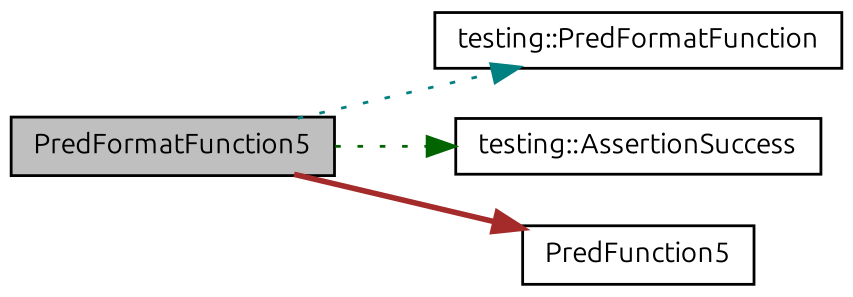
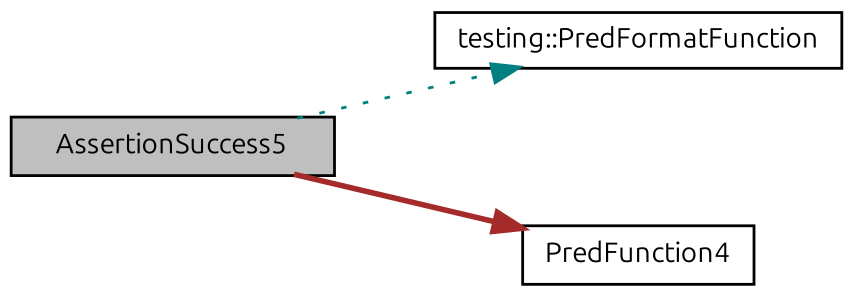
node "PredFormatFunction5": label "PredFormatFunction5" -> "AssertionSuccess5"
node "testing::AssertionSuccess": removed
node "PredFunction5": label "PredFunction5" -> "PredFunction4"
